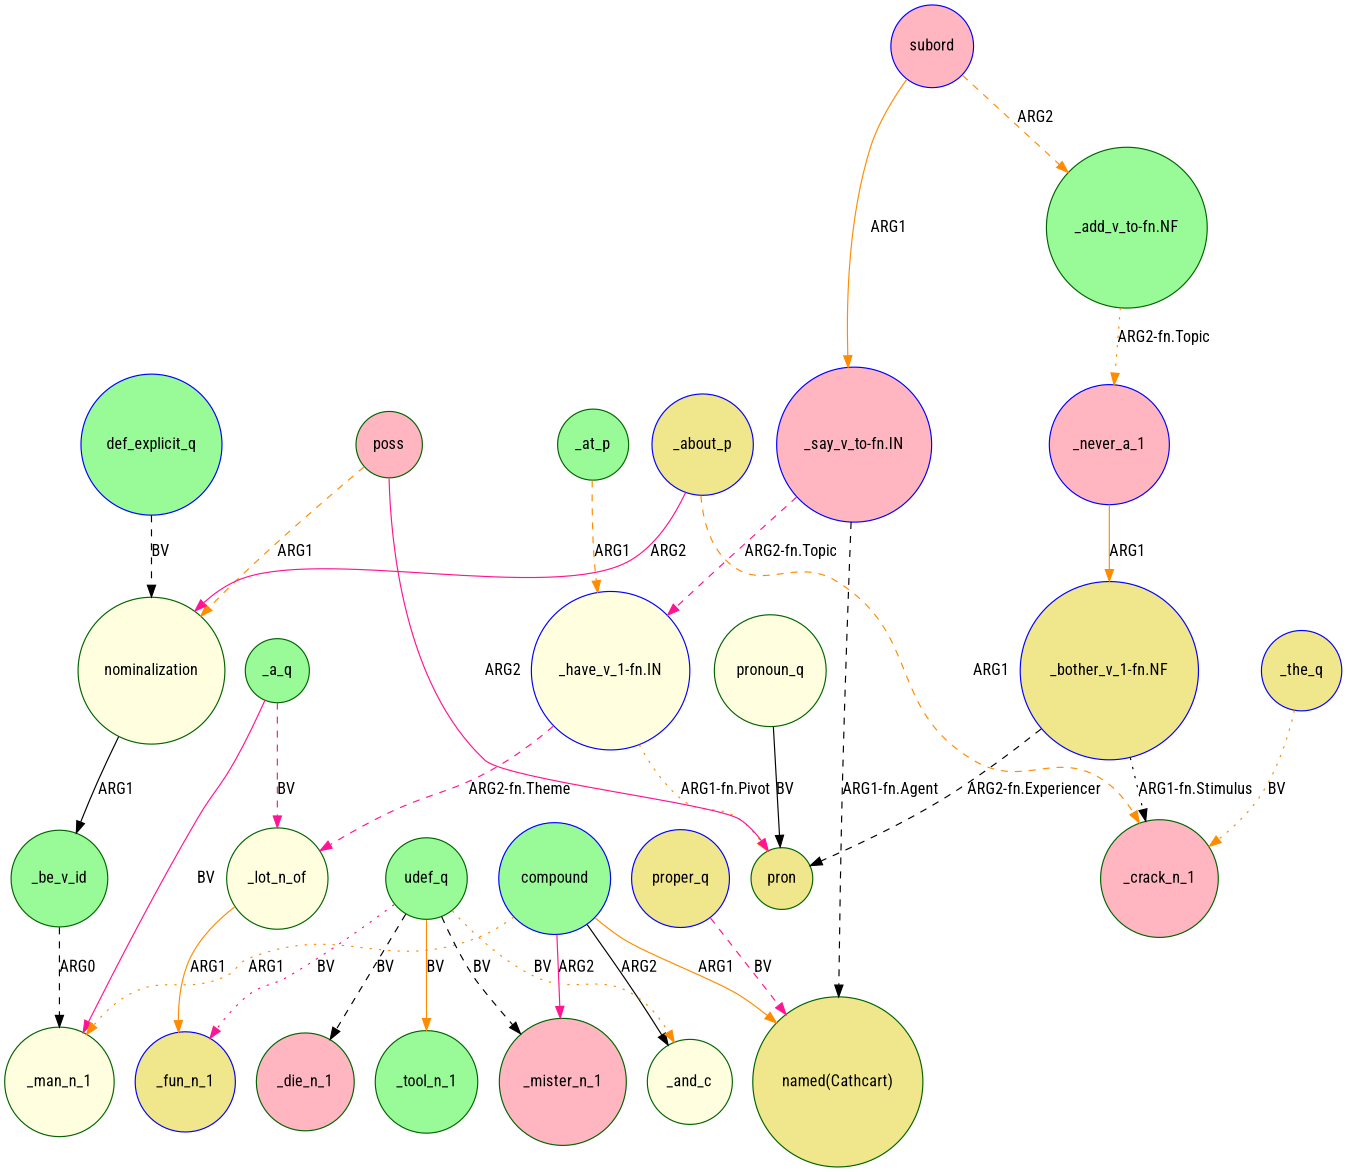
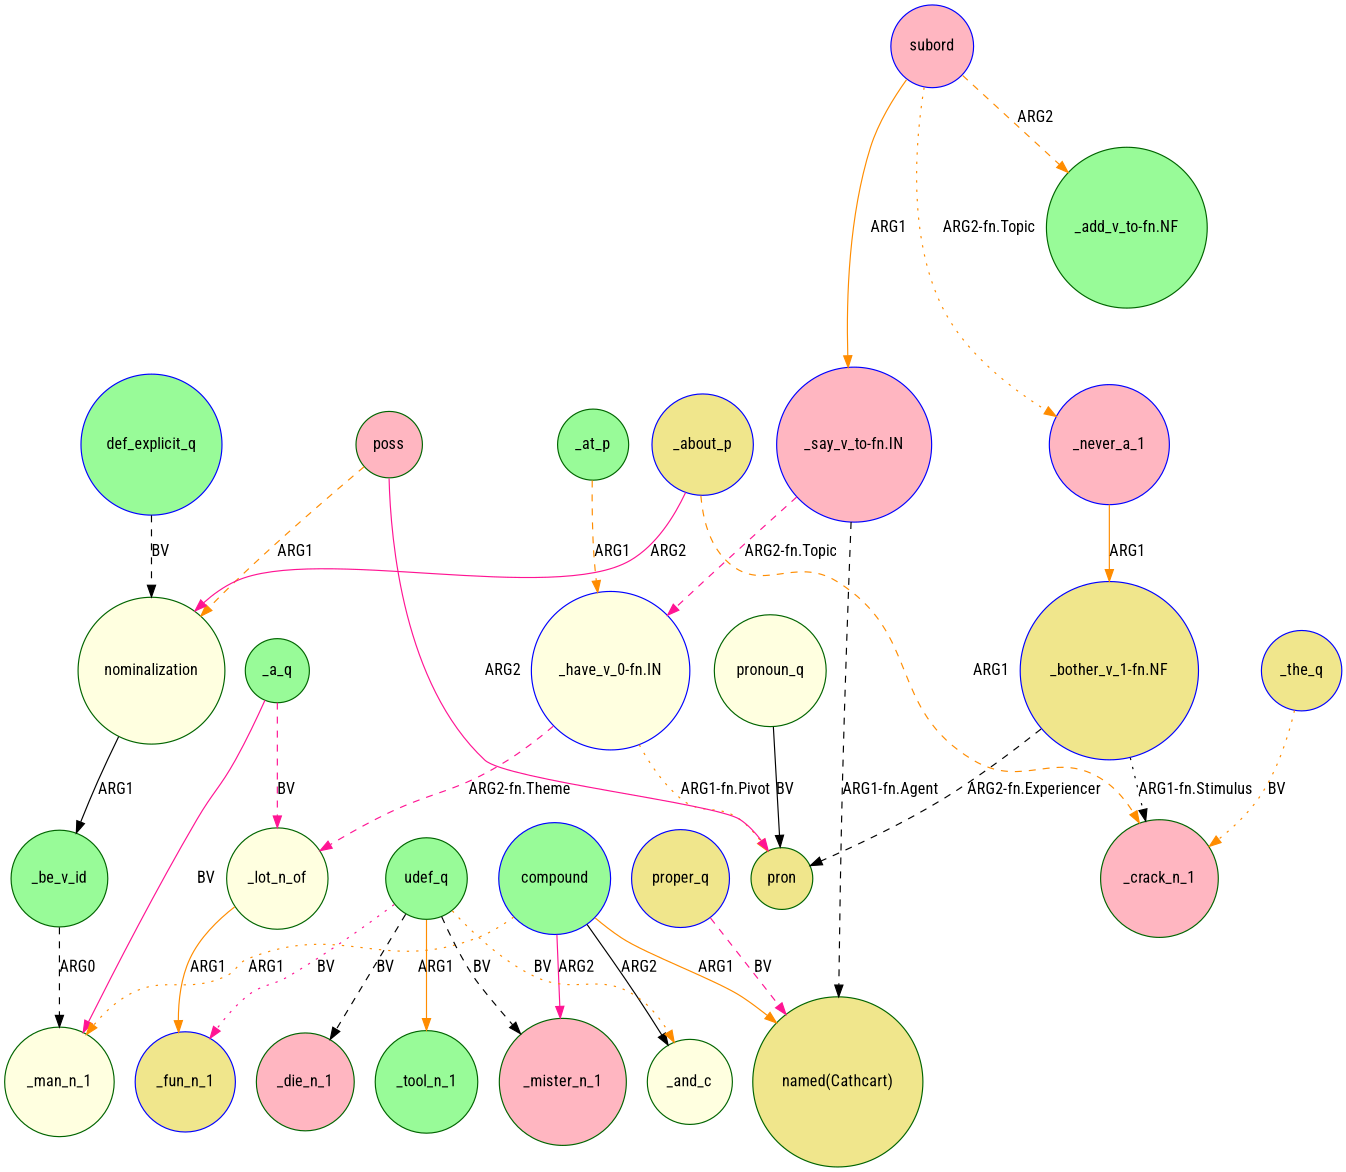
edge "_add_v_to-fn.NF" -> "_never_a_1": now "subord" -> "_never_a_1"
node "_have_v_1-fn.IN": label "_have_v_1-fn.IN" -> "_have_v_0-fn.IN"
edge "udef_q" -> "_tool_n_1": label "BV" -> "ARG1"
